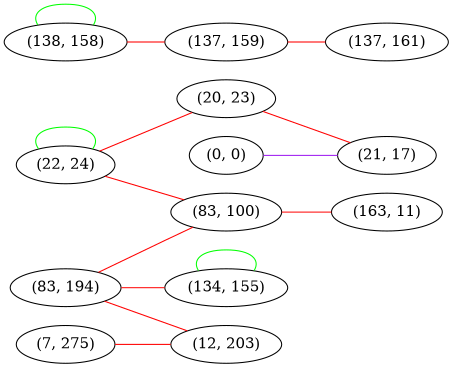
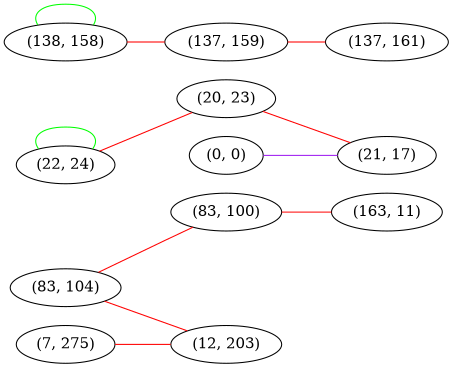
edge "(22, 24)" -- "(83, 100)": removed
node "(83, 194)": label "(83, 194)" -> "(83, 104)"
node "(134, 155)": removed
